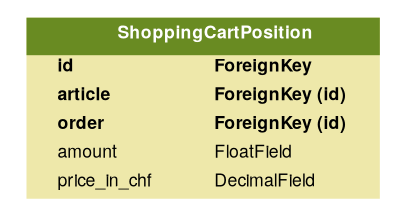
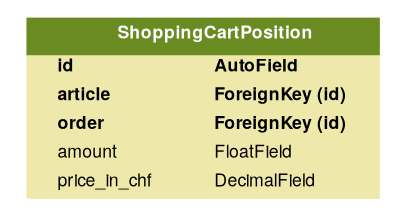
node "ShoppingCartPosition": text "ForeignKey" -> "AutoField"
